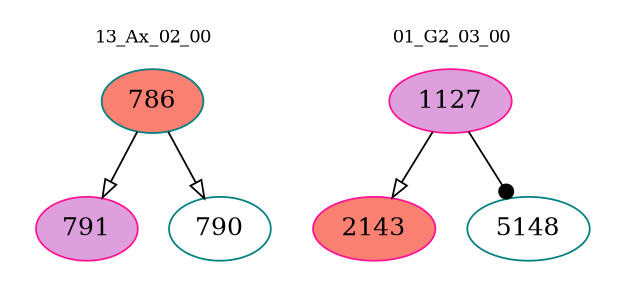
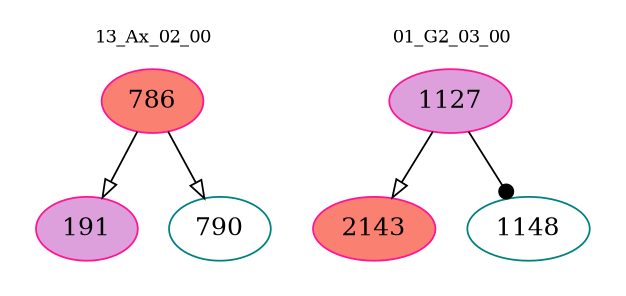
node "786": color teal -> deeppink
node "791": label "791" -> "191"
node "5148": label "5148" -> "1148"
